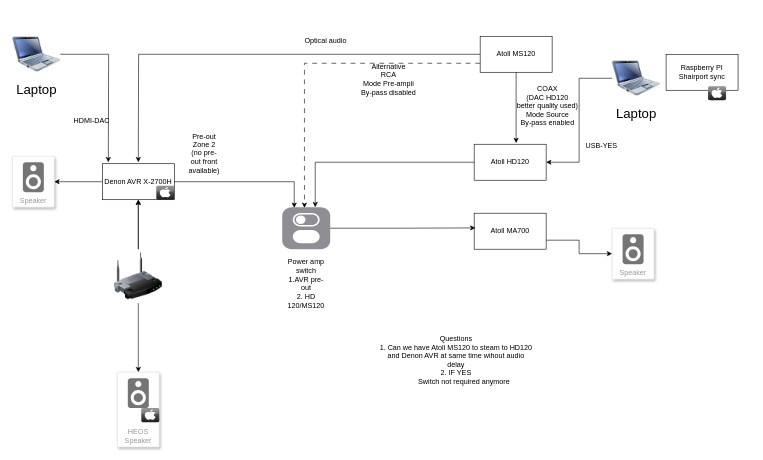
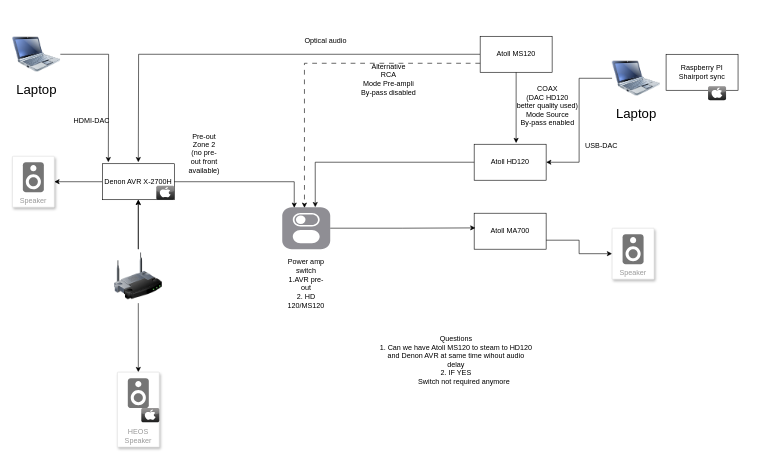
node "USB-YES": label "USB-YES" -> "USB-DAC"
